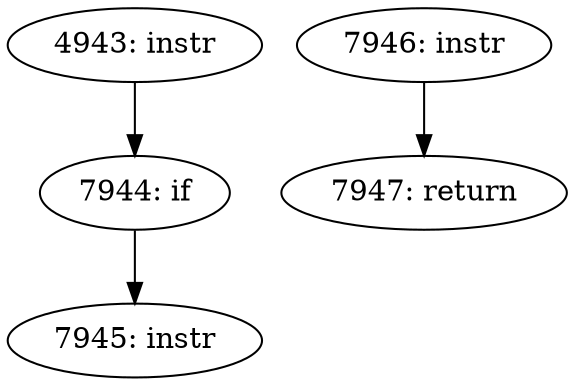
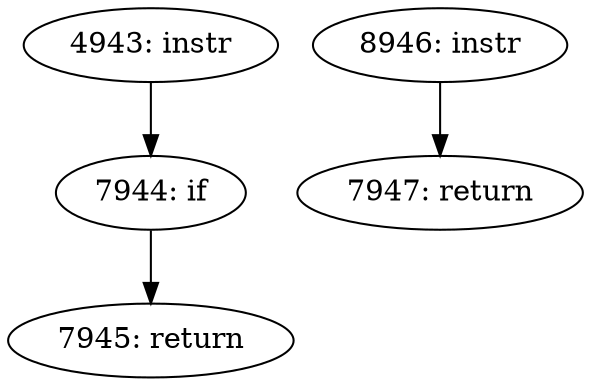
node "7946: instr": label "7946: instr" -> "8946: instr"
node "7945: instr": label "7945: instr" -> "7945: return"
